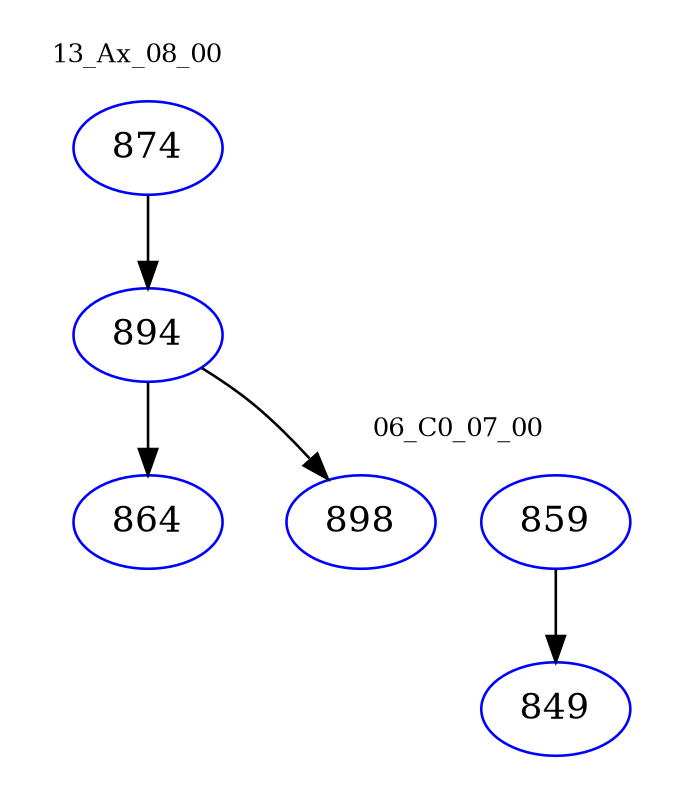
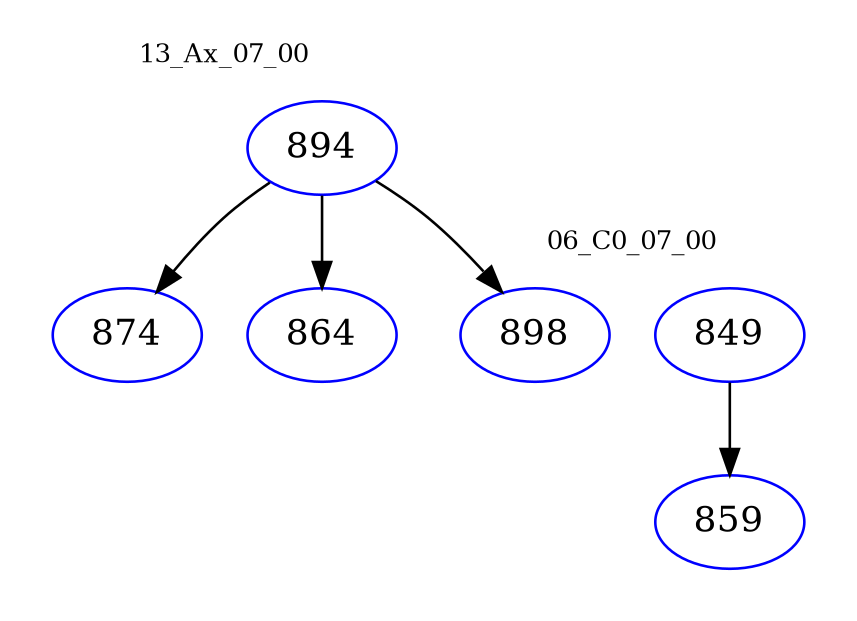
cluster "13_Ax_08_00": label "13_Ax_08_00" -> "13_Ax_07_00"
edge "874" -> "894": reversed
edge "859" -> "849": reversed
